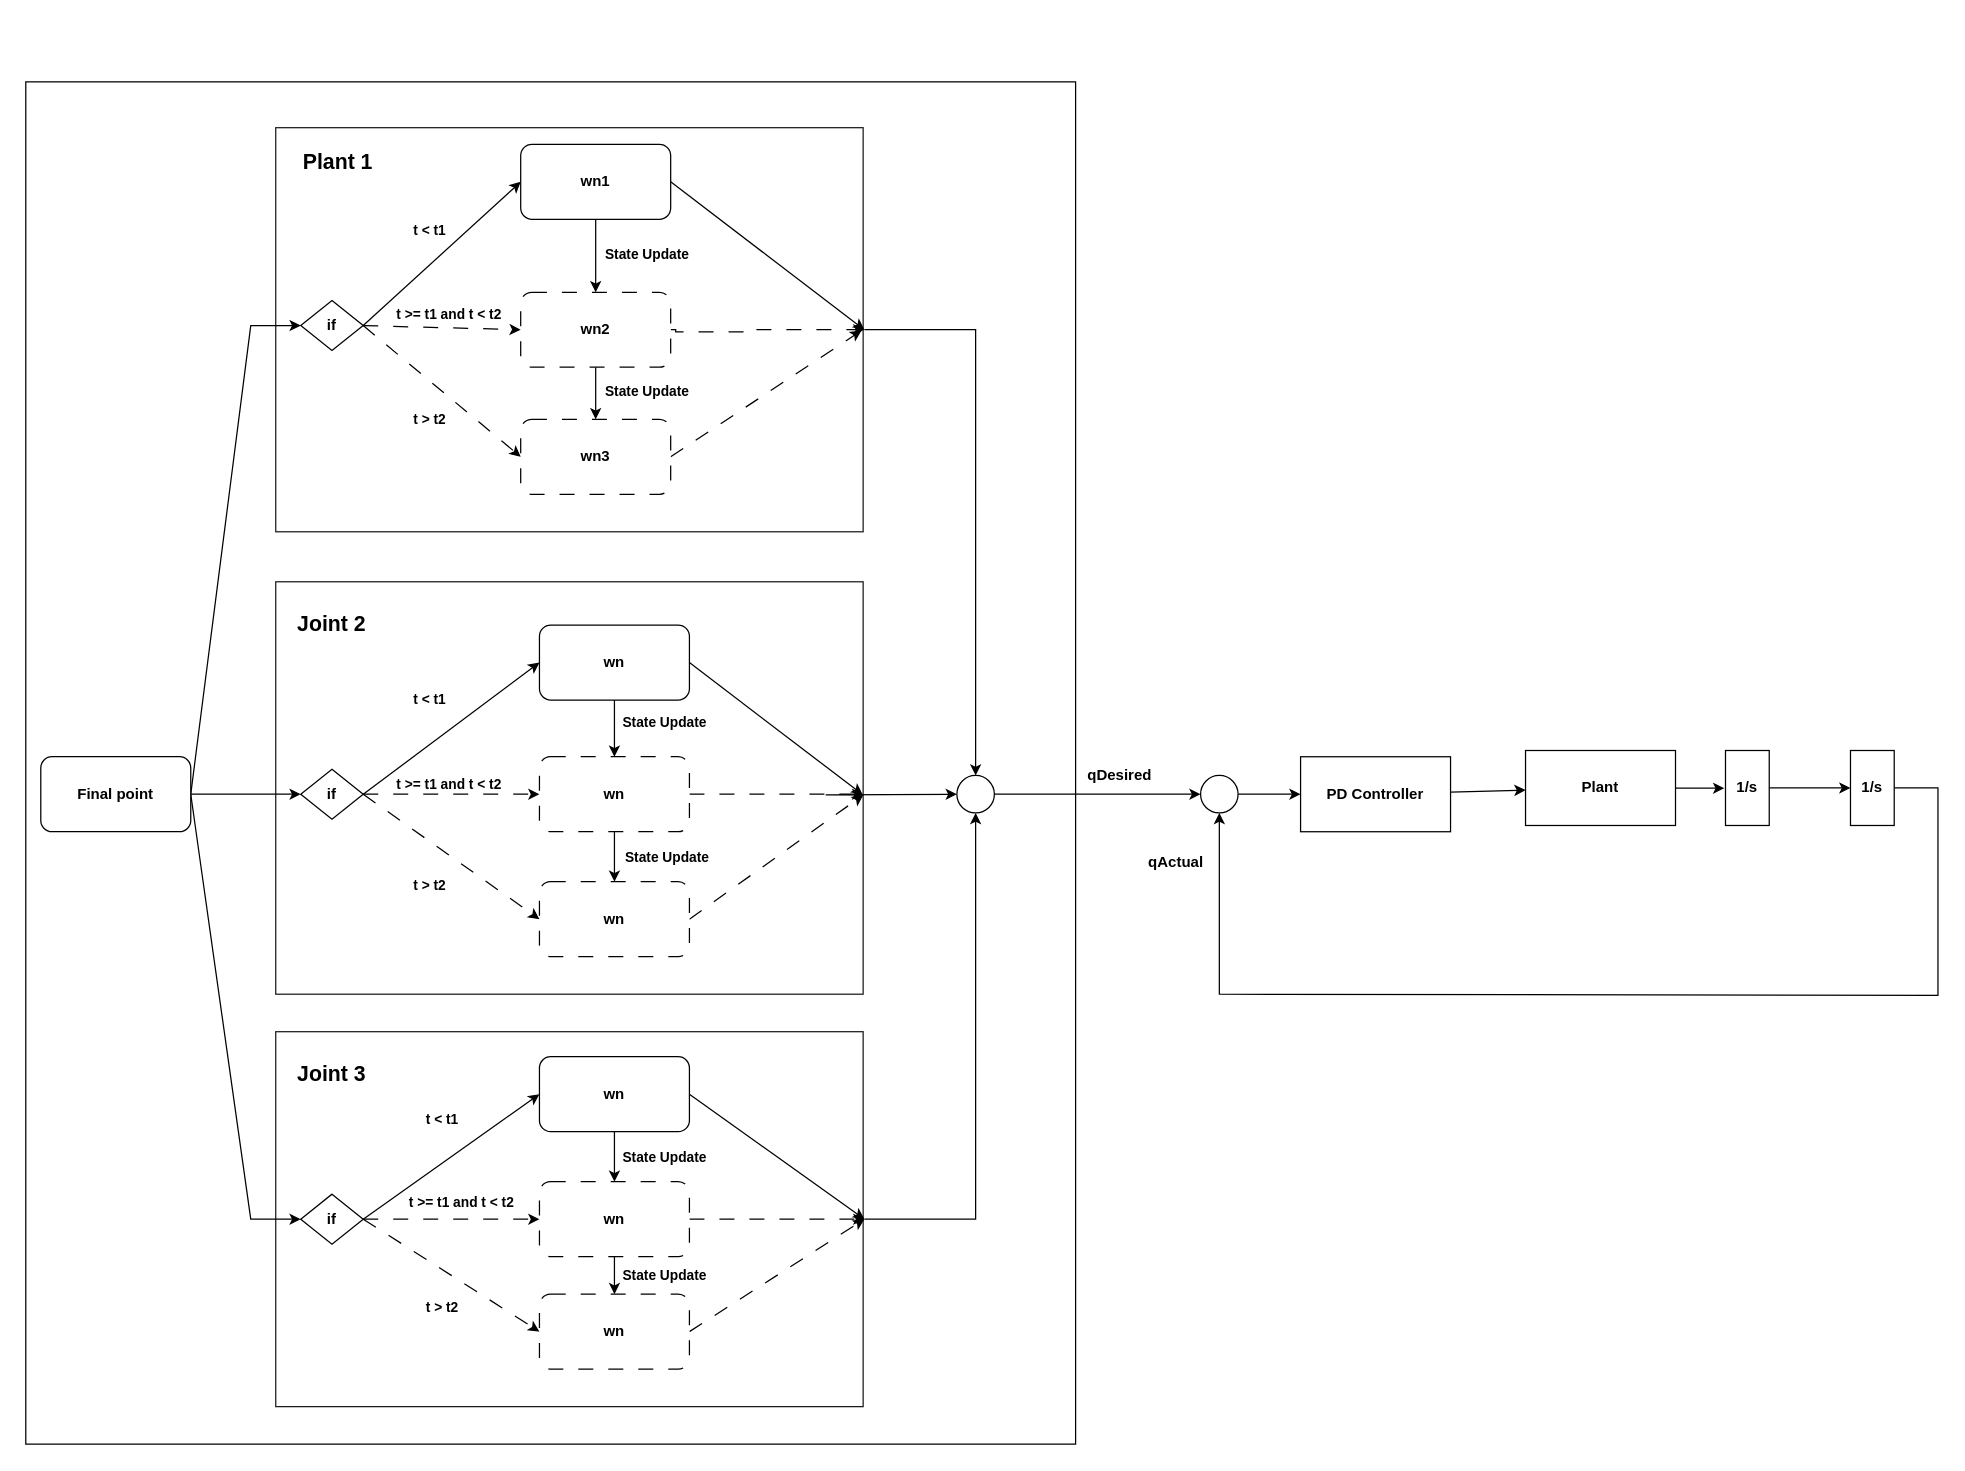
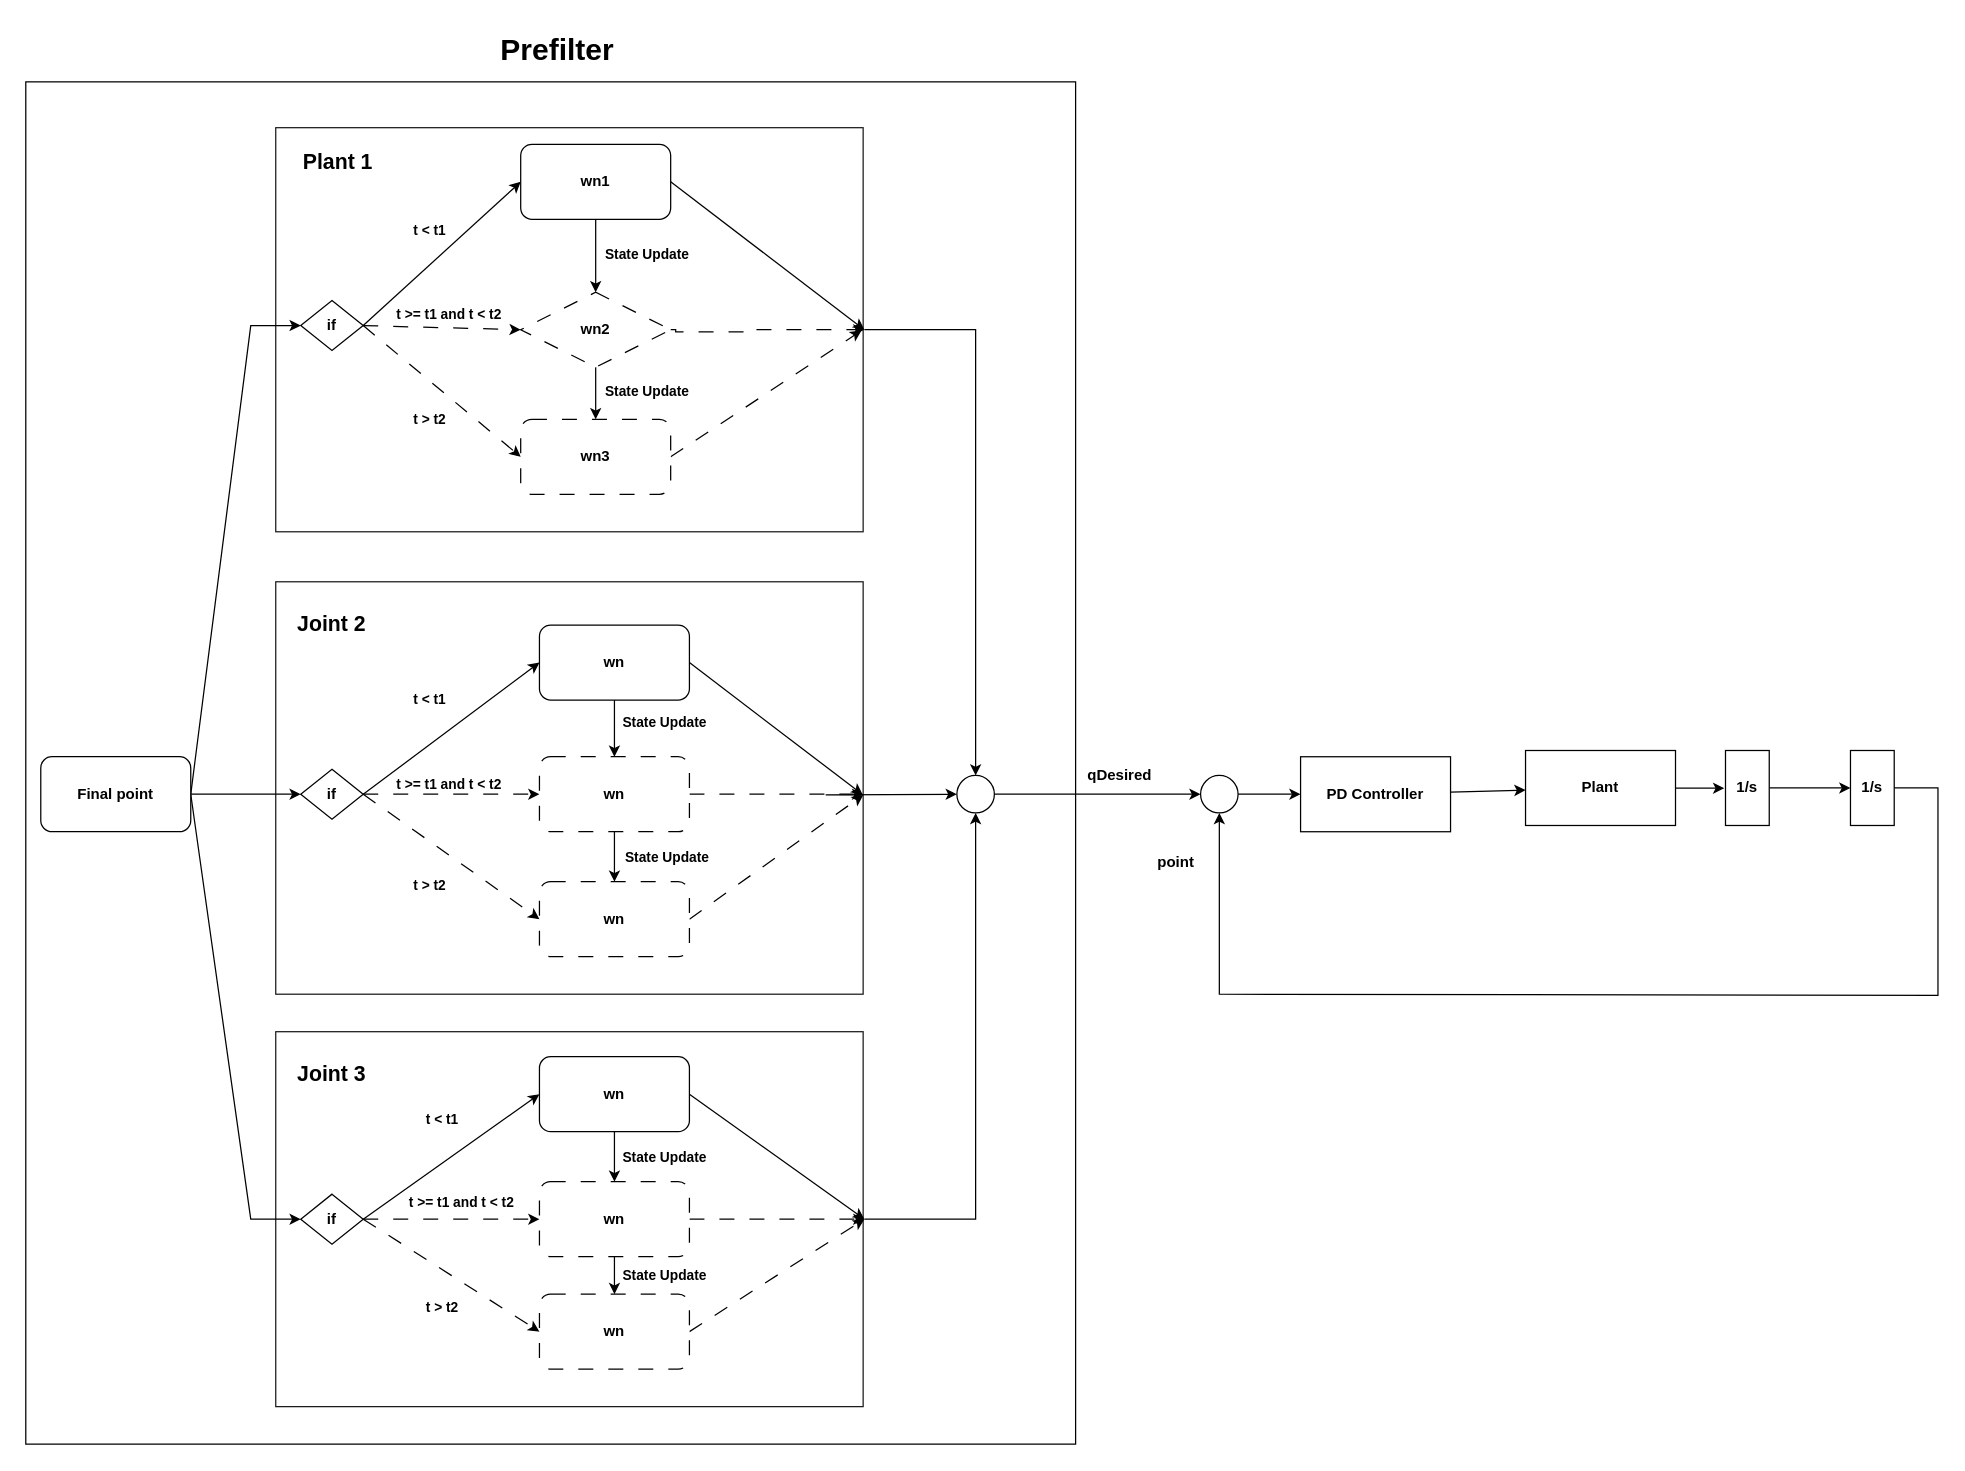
node "Prefilter": added
node "wn2": shape rounded rectangle -> diamond
node "qActual": label "qActual" -> "point"
